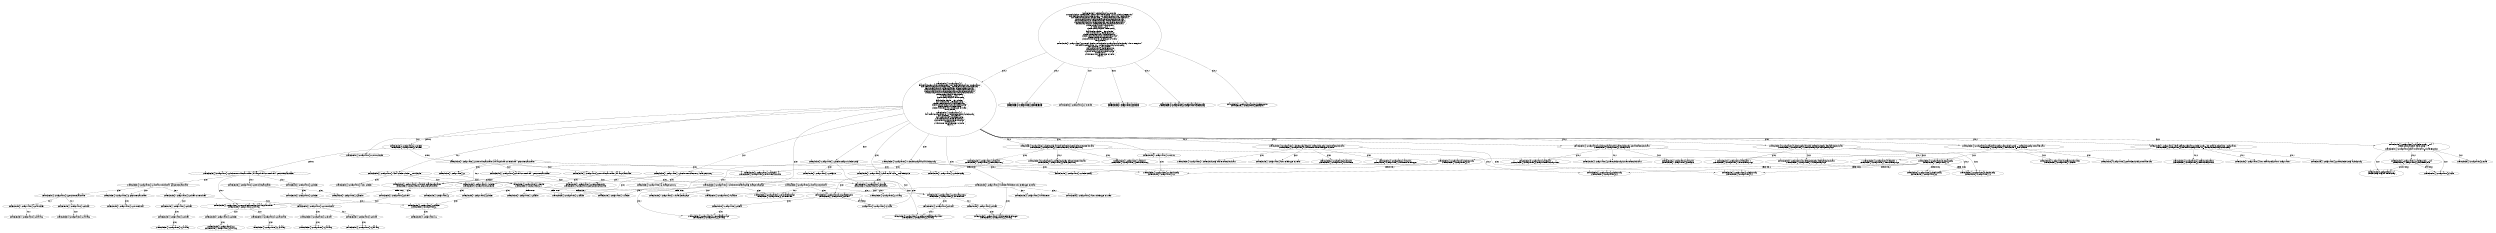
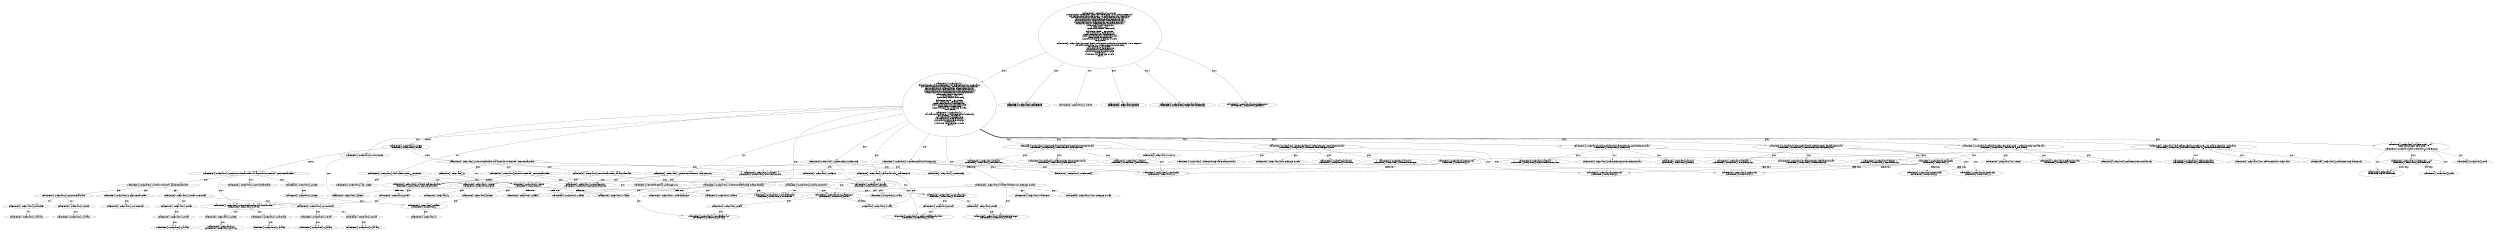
node "createChecker#?,Configuration#4:new Checker()": added
node "createChecker#?,Configuration#16:locale.getCountry()": label "createChecker#?,Configuration#16:locale.getCountry()" -> "createChecker#?,MemberNameCheck#16:locale.getCountry()"
edge "createChecker#?,Configuration#18:setModuleClassLoader" -> "createChecker#?,Configuration#26:checker": now "createChecker#?,Configuration#20:return checker" -> "createChecker#?,Configuration#26:checker"
